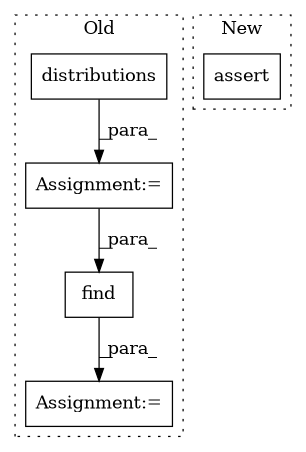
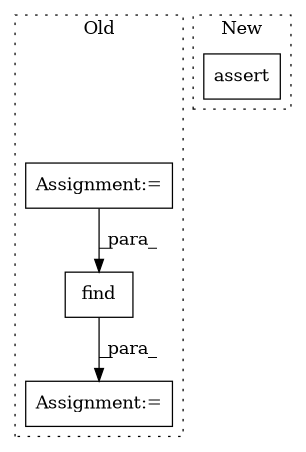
node "distributions": removed
